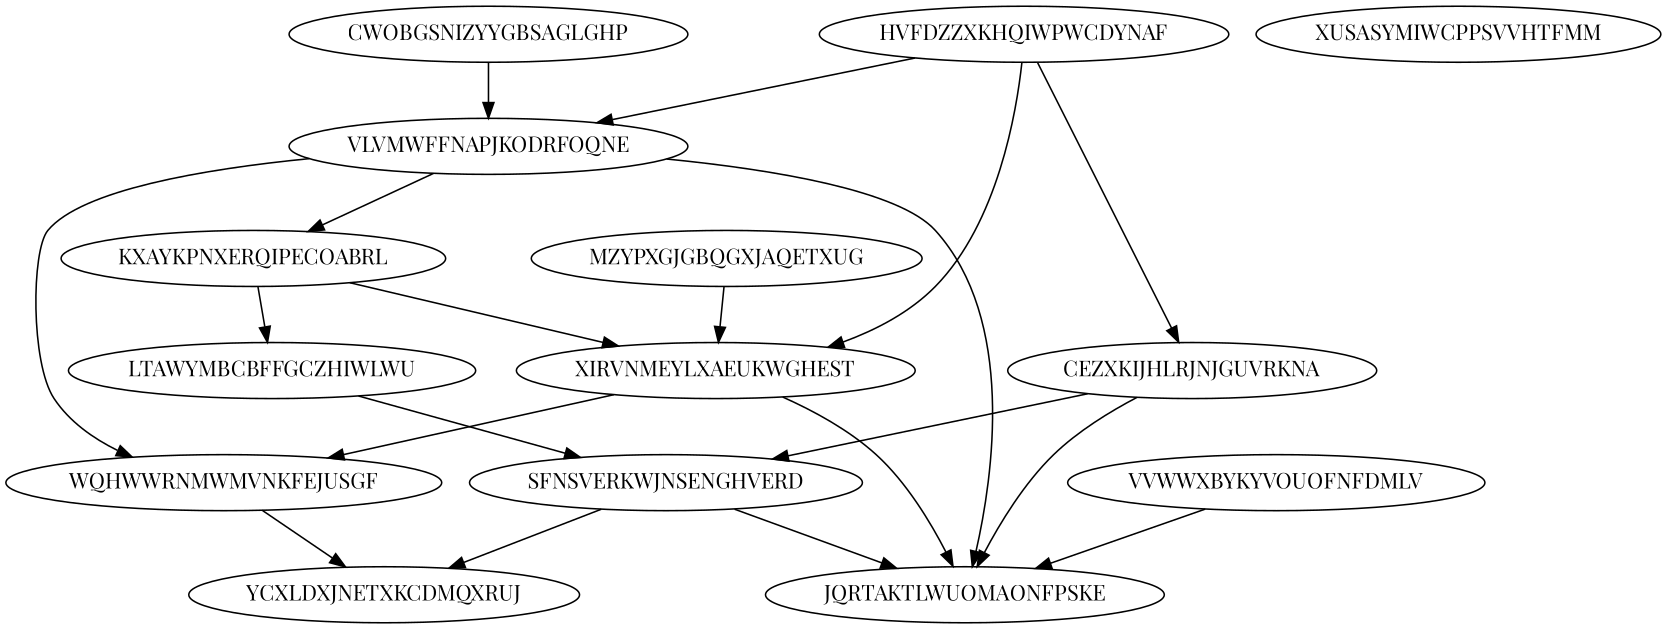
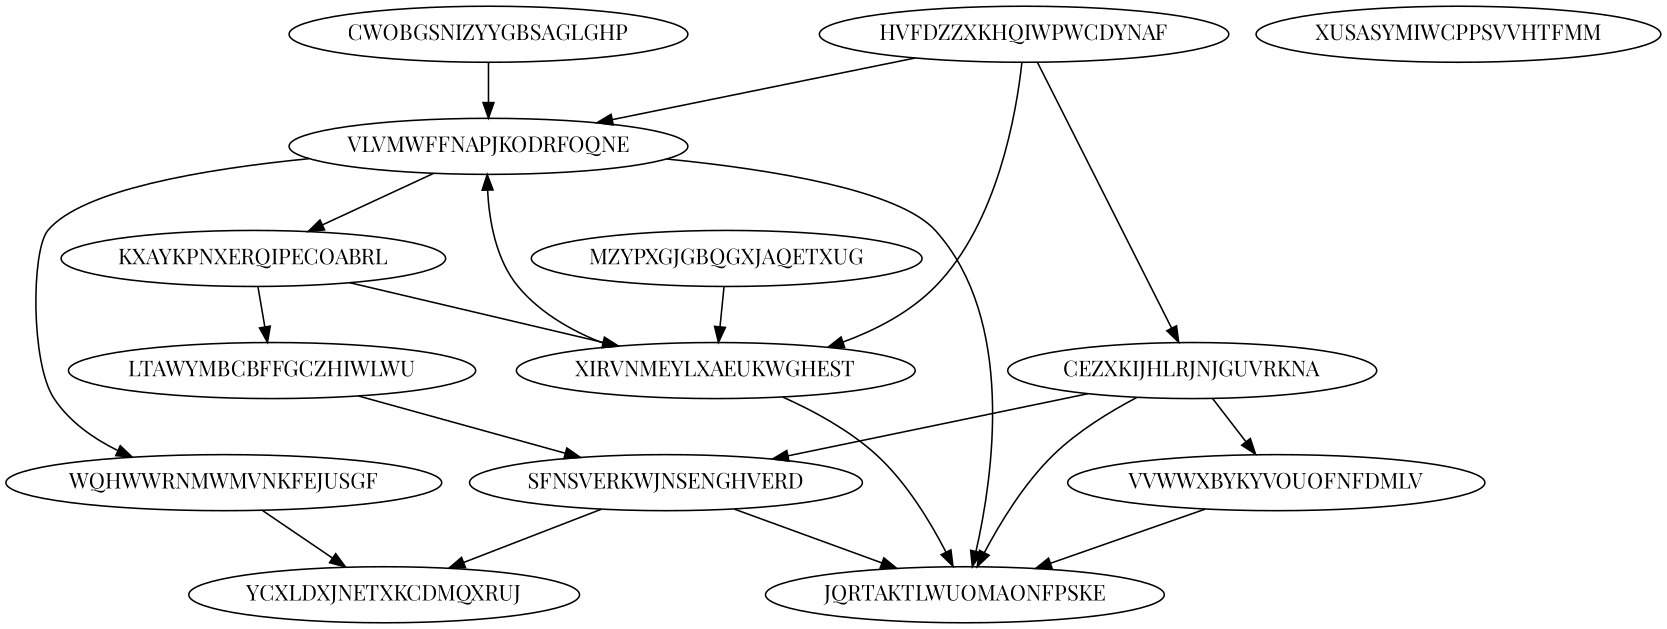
edge "CEZXKIJHLRJNJGUVRKNA" -> "VVWWXBYKYVOUOFNFDMLV": added
edge "XIRVNMEYLXAEUKWGHEST" -> "WQHWWRNMWMVNKFEJUSGF": now "XIRVNMEYLXAEUKWGHEST" -> "VLVMWFFNAPJKODRFOQNE"
